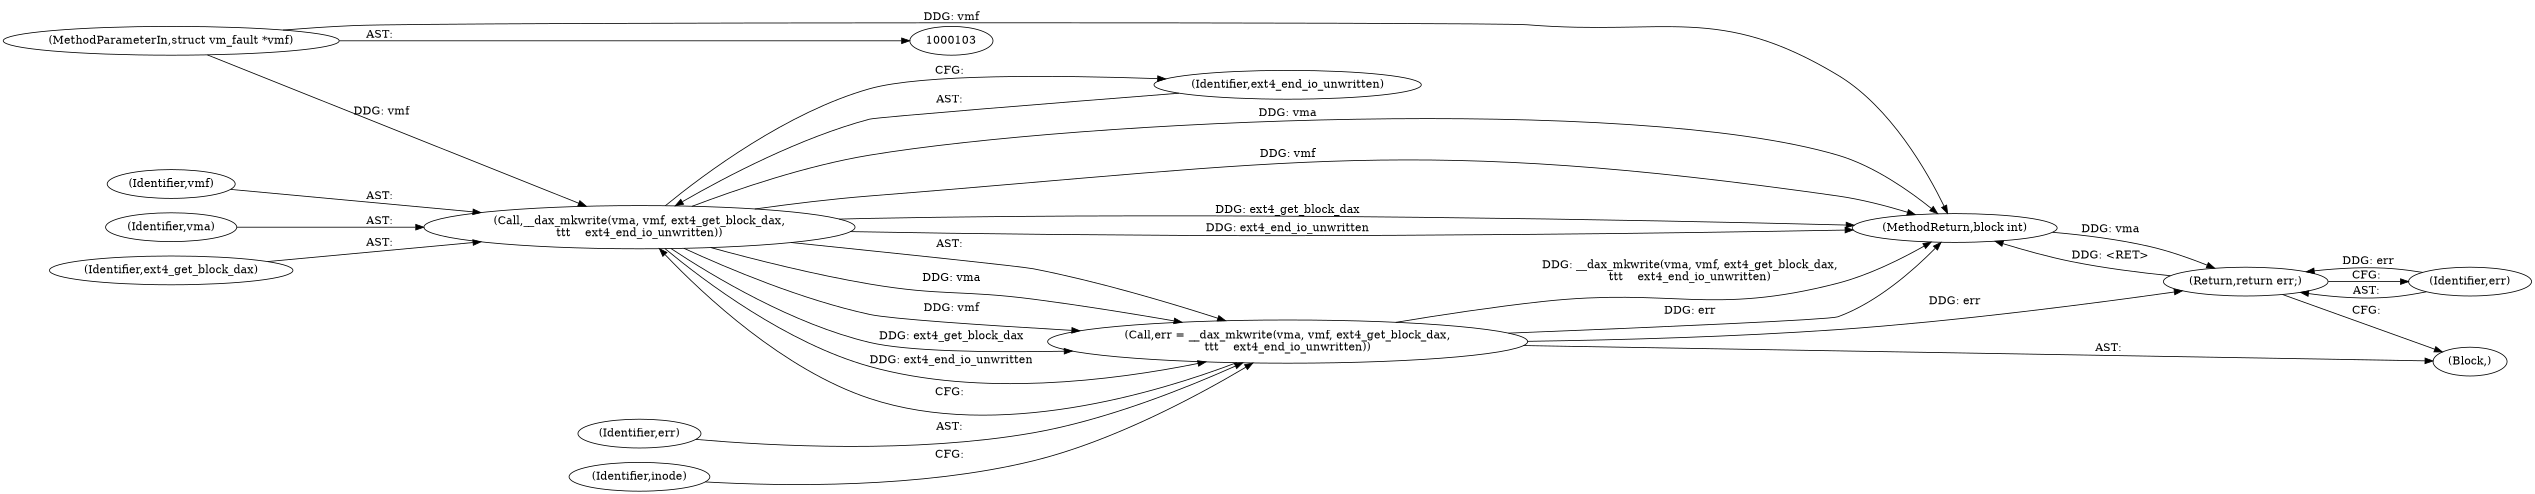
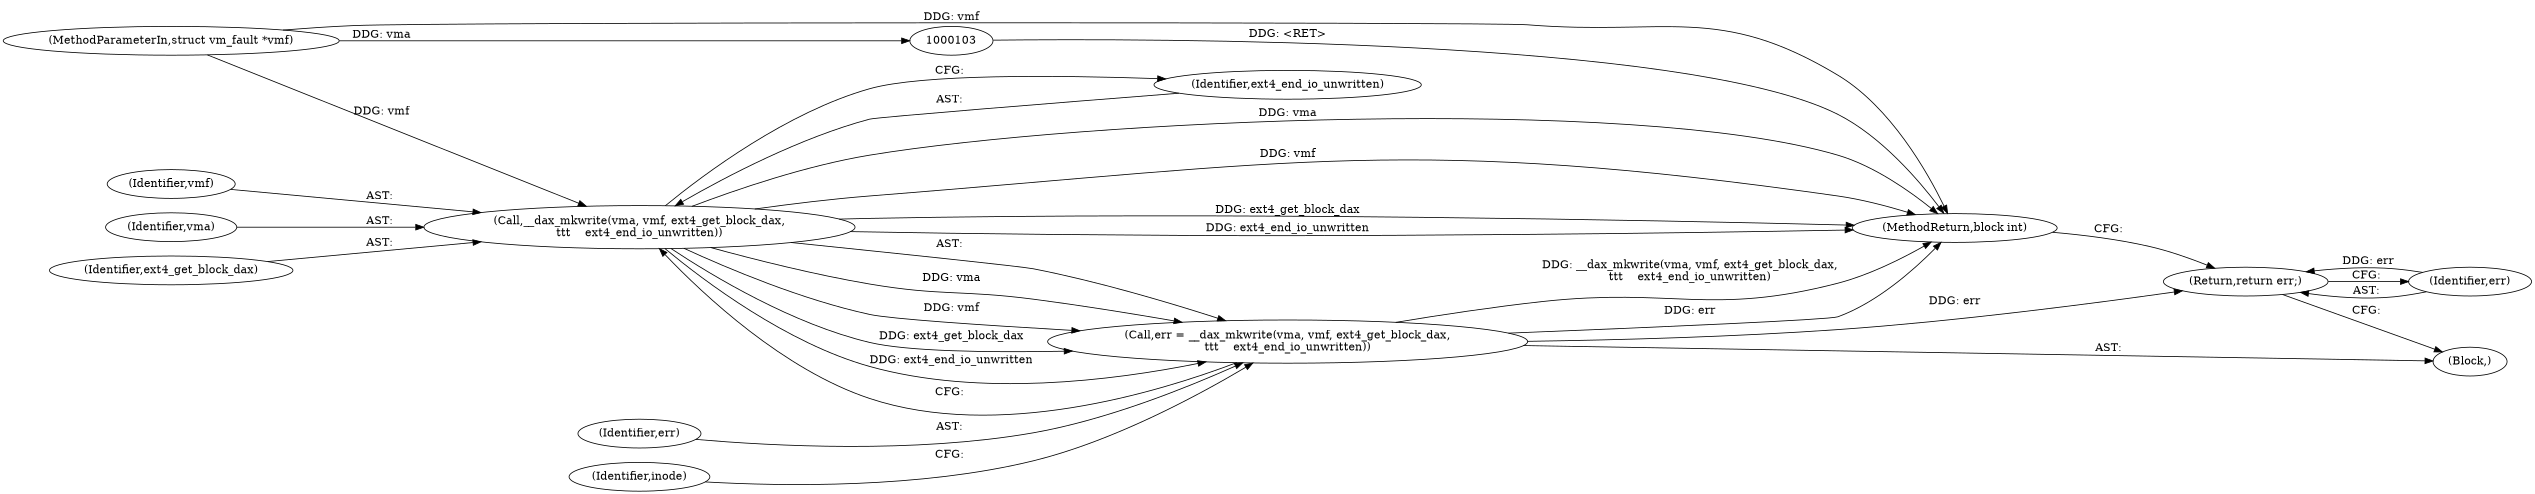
edge "(MethodParameterIn,struct vm_fault *vmf)" -> "1000103": label "AST: " -> "DDG: vma"
edge "(MethodReturn,block int)" -> "(Return,return err;)": label "DDG: vma" -> "CFG: "
edge "(Return,return err;)" -> "(MethodReturn,block int)": now "1000103" -> "(MethodReturn,block int)"
